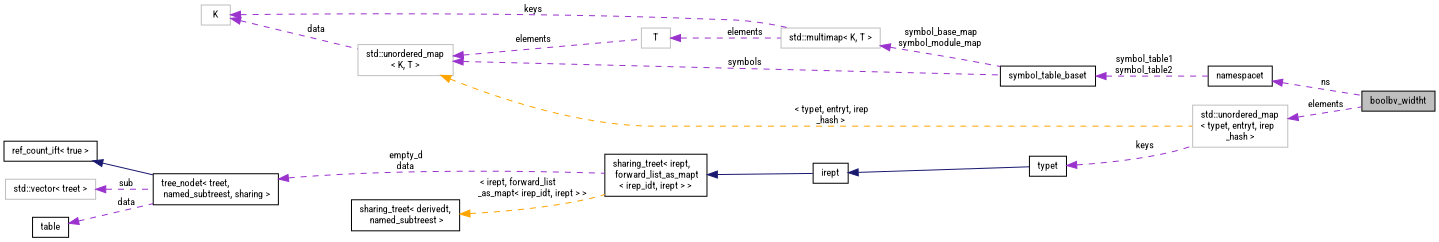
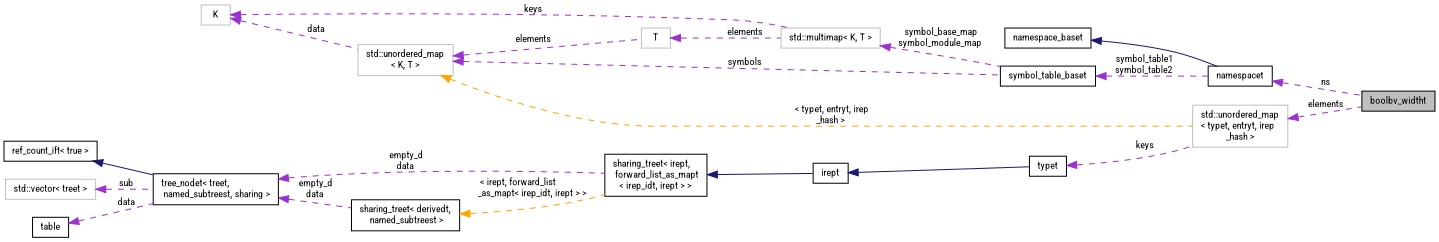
node "namespace_baset": added
edge "sharing_treet< derivedt, named_subtreest >" -> "tree_nodet< treet, named_subtreest, sharing >": added, label "empty_d data"
